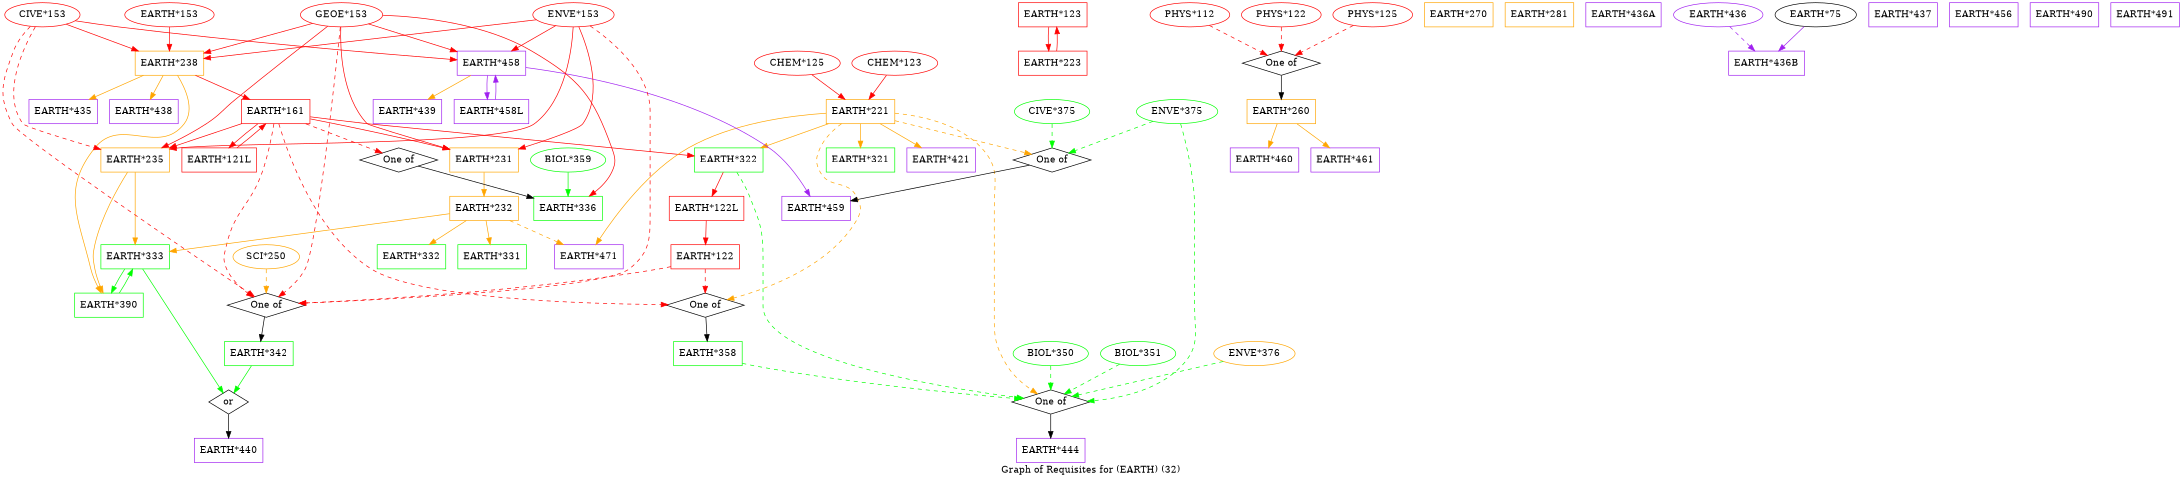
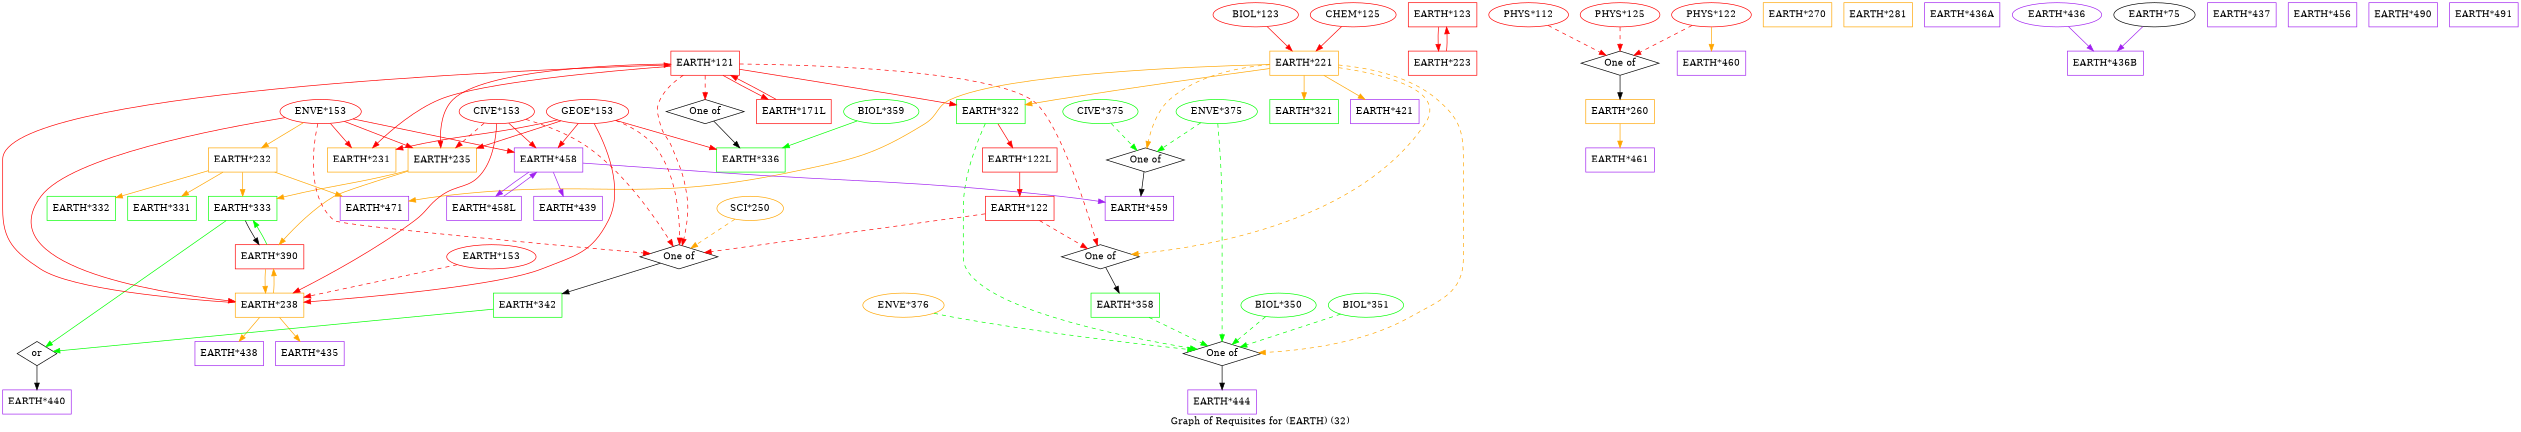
edge "EARTH*436" -> "EARTH*436B": style dashed -> solid
edge "EARTH*153" -> "EARTH*238": style solid -> dashed
node "CHEM*123": label "CHEM*123" -> "BIOL*123"
edge "EARTH*458" -> "EARTH*439": color orange -> purple
node "EARTH*161": label "EARTH*161" -> "EARTH*121"
edge "EARTH*260" -> "EARTH*460": now "PHYS*122" -> "EARTH*460"
node "EARTH*121L": label "EARTH*121L" -> "EARTH*171L"
edge "EARTH*231" -> "EARTH*232": now "ENVE*153" -> "EARTH*232"
edge "EARTH*232" -> "EARTH*471": style dashed -> solid
edge "EARTH*333" -> "EARTH*390": color green -> black
edge "EARTH*390" -> "EARTH*238": added
node "EARTH*390": color green -> red
